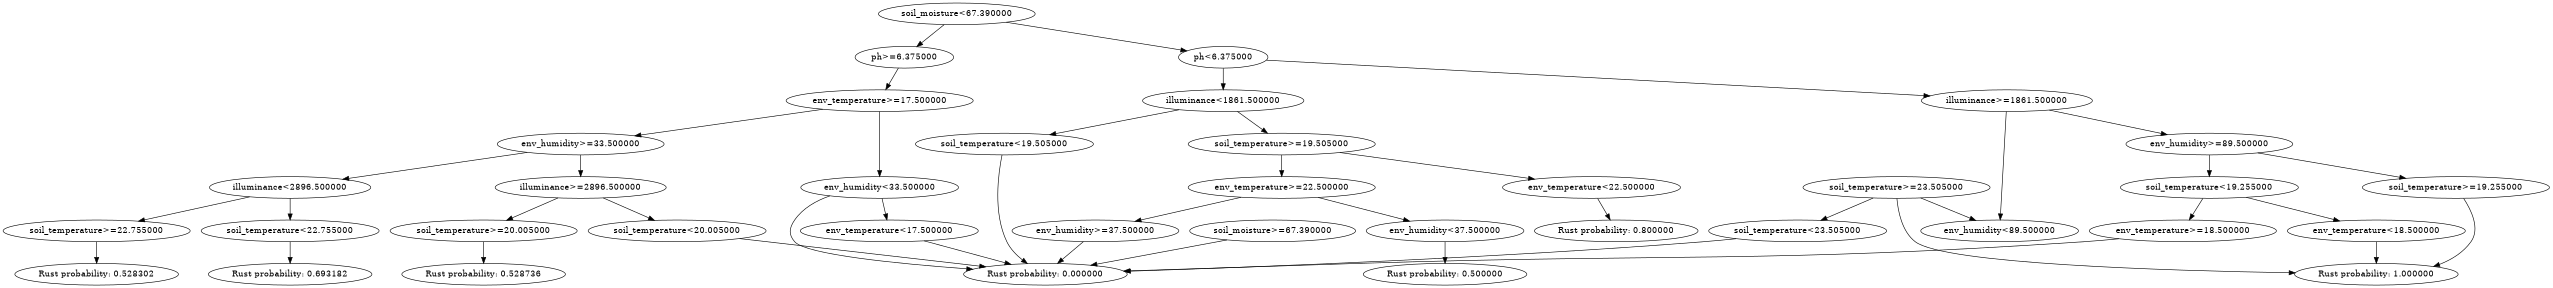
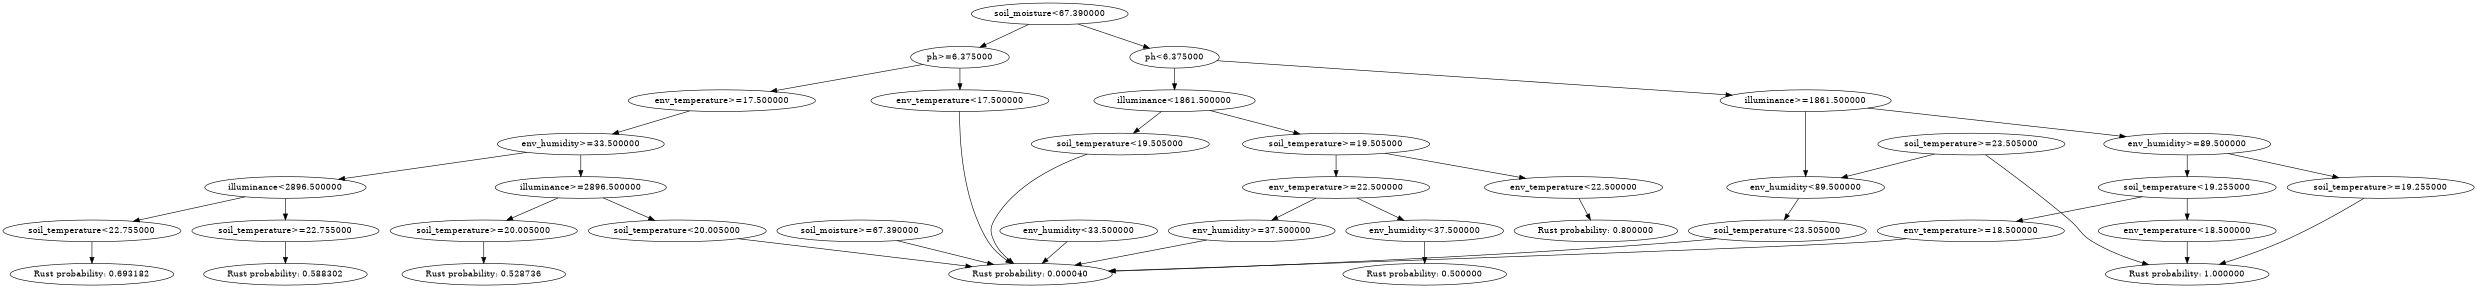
edge "env_temperature>=17.500000" -> "env_humidity<33.500000": removed
edge "env_humidity<33.500000" -> "env_temperature<17.500000": now "ph>=6.375000" -> "env_temperature<17.500000"
edge "soil_temperature>=23.505000" -> "soil_temperature<23.505000": now "env_humidity<89.500000" -> "soil_temperature<23.505000"
node "Rust probability: 0.528302": label "Rust probability: 0.528302" -> "Rust probability: 0.588302"
node "Rust probability: 0.000000": label "Rust probability: 0.000000" -> "Rust probability: 0.000040"
